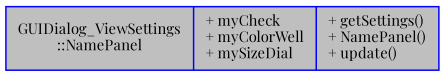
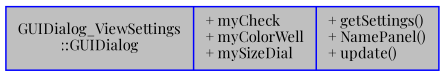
node "GUIDialog_ViewSettings": text "::NamePanel" -> "::GUIDialog"
